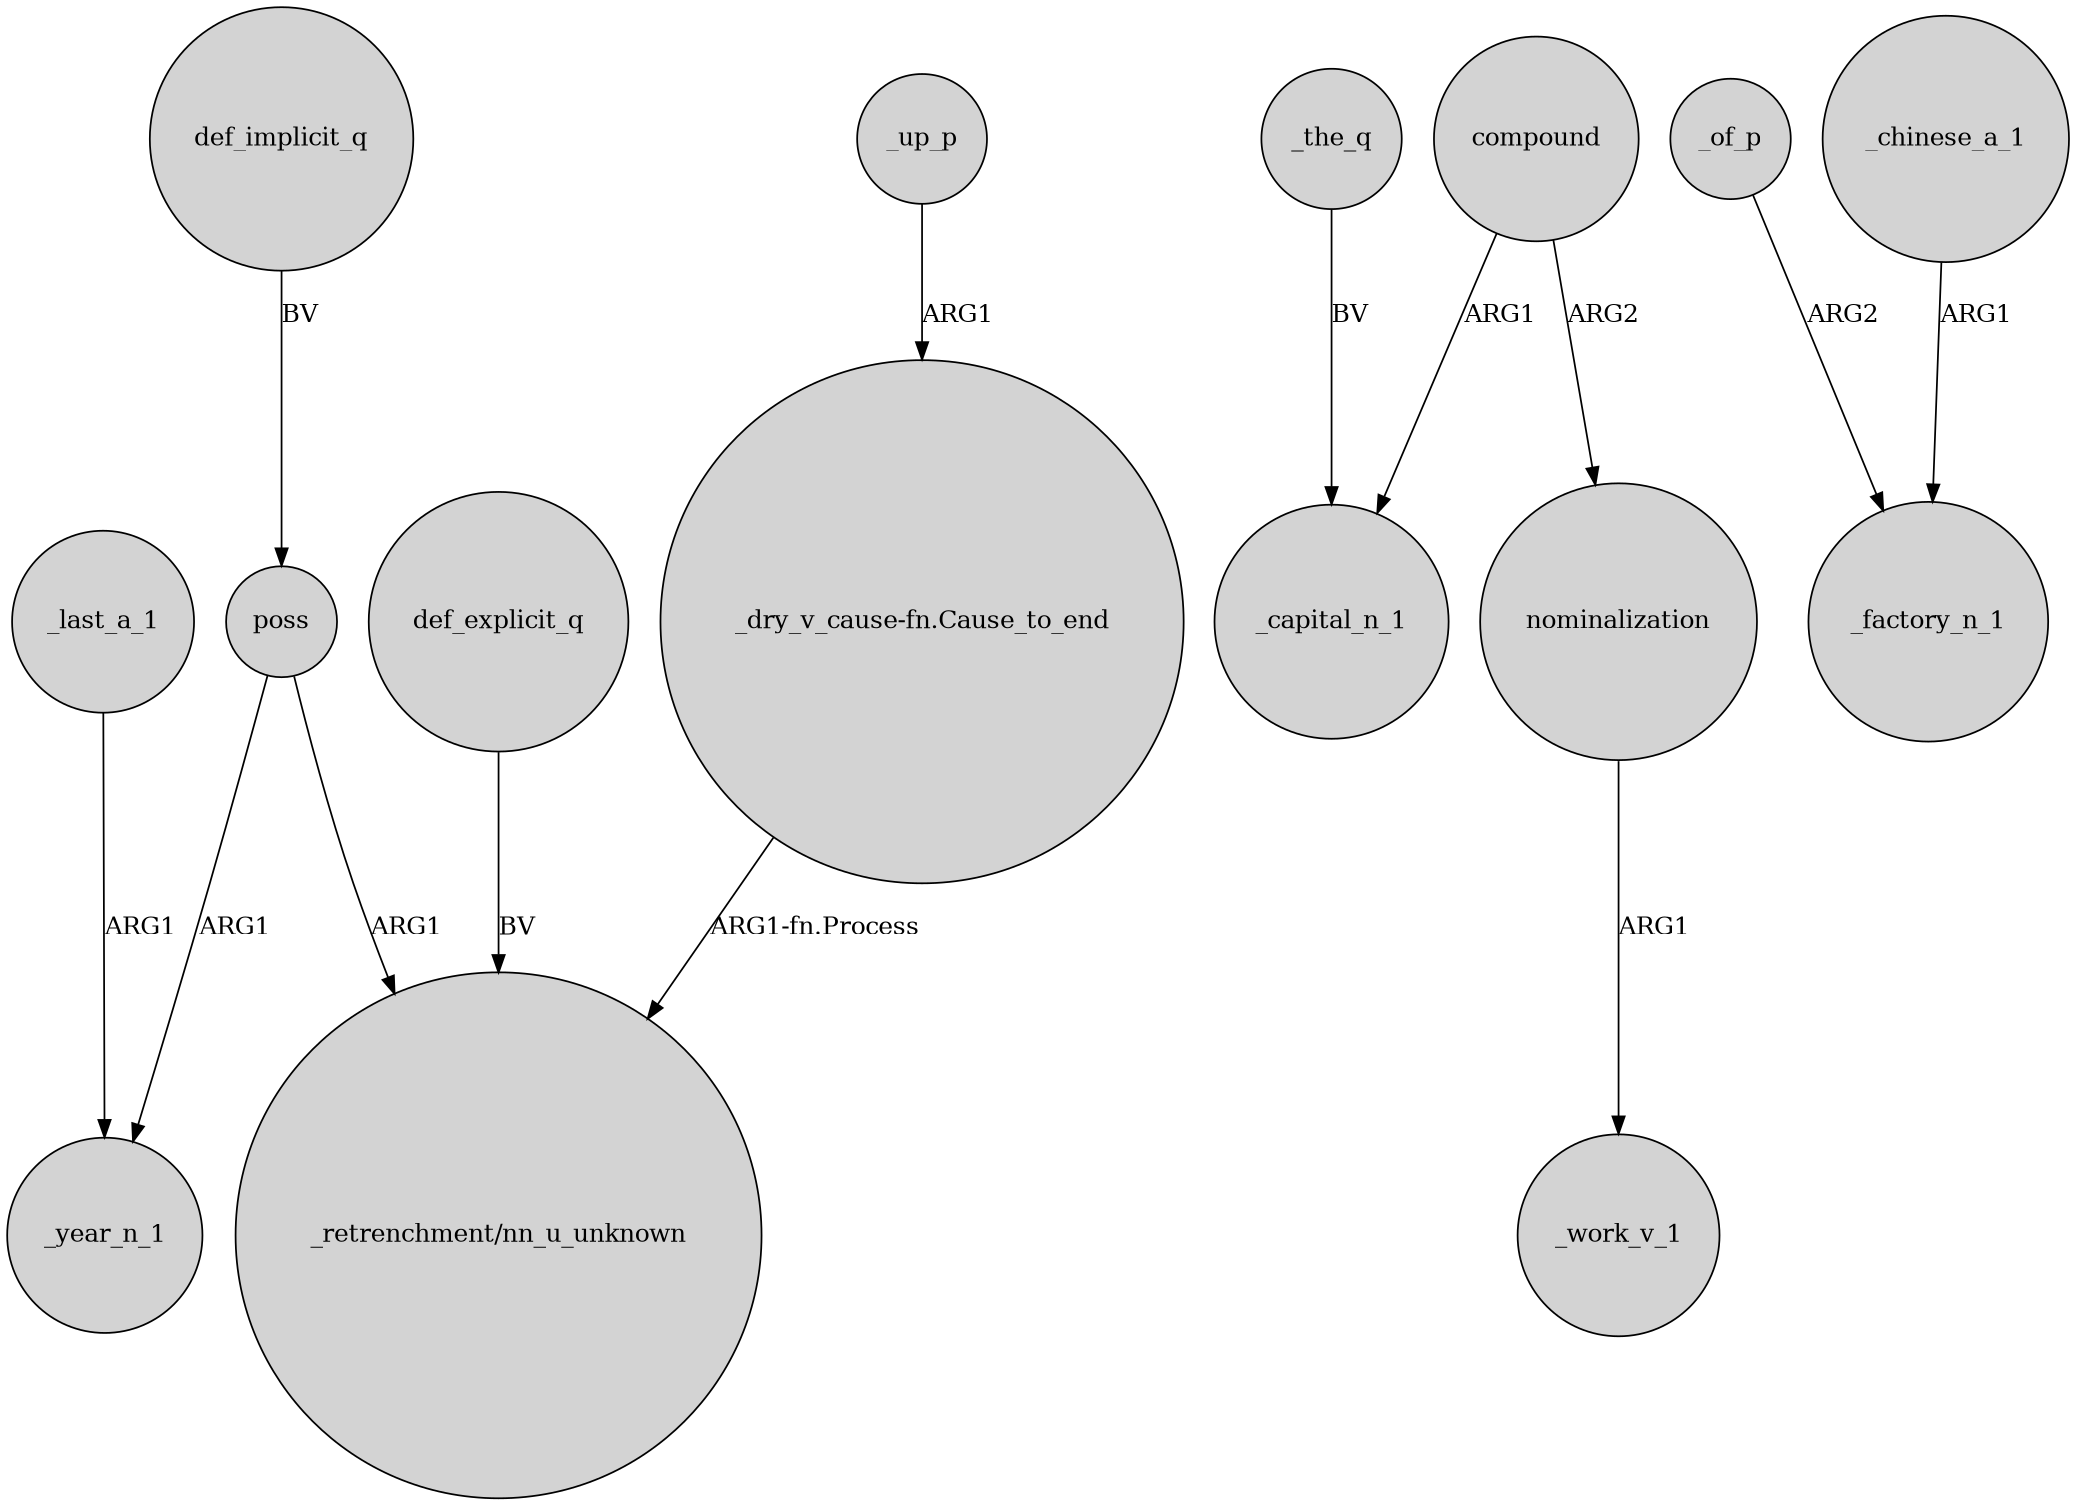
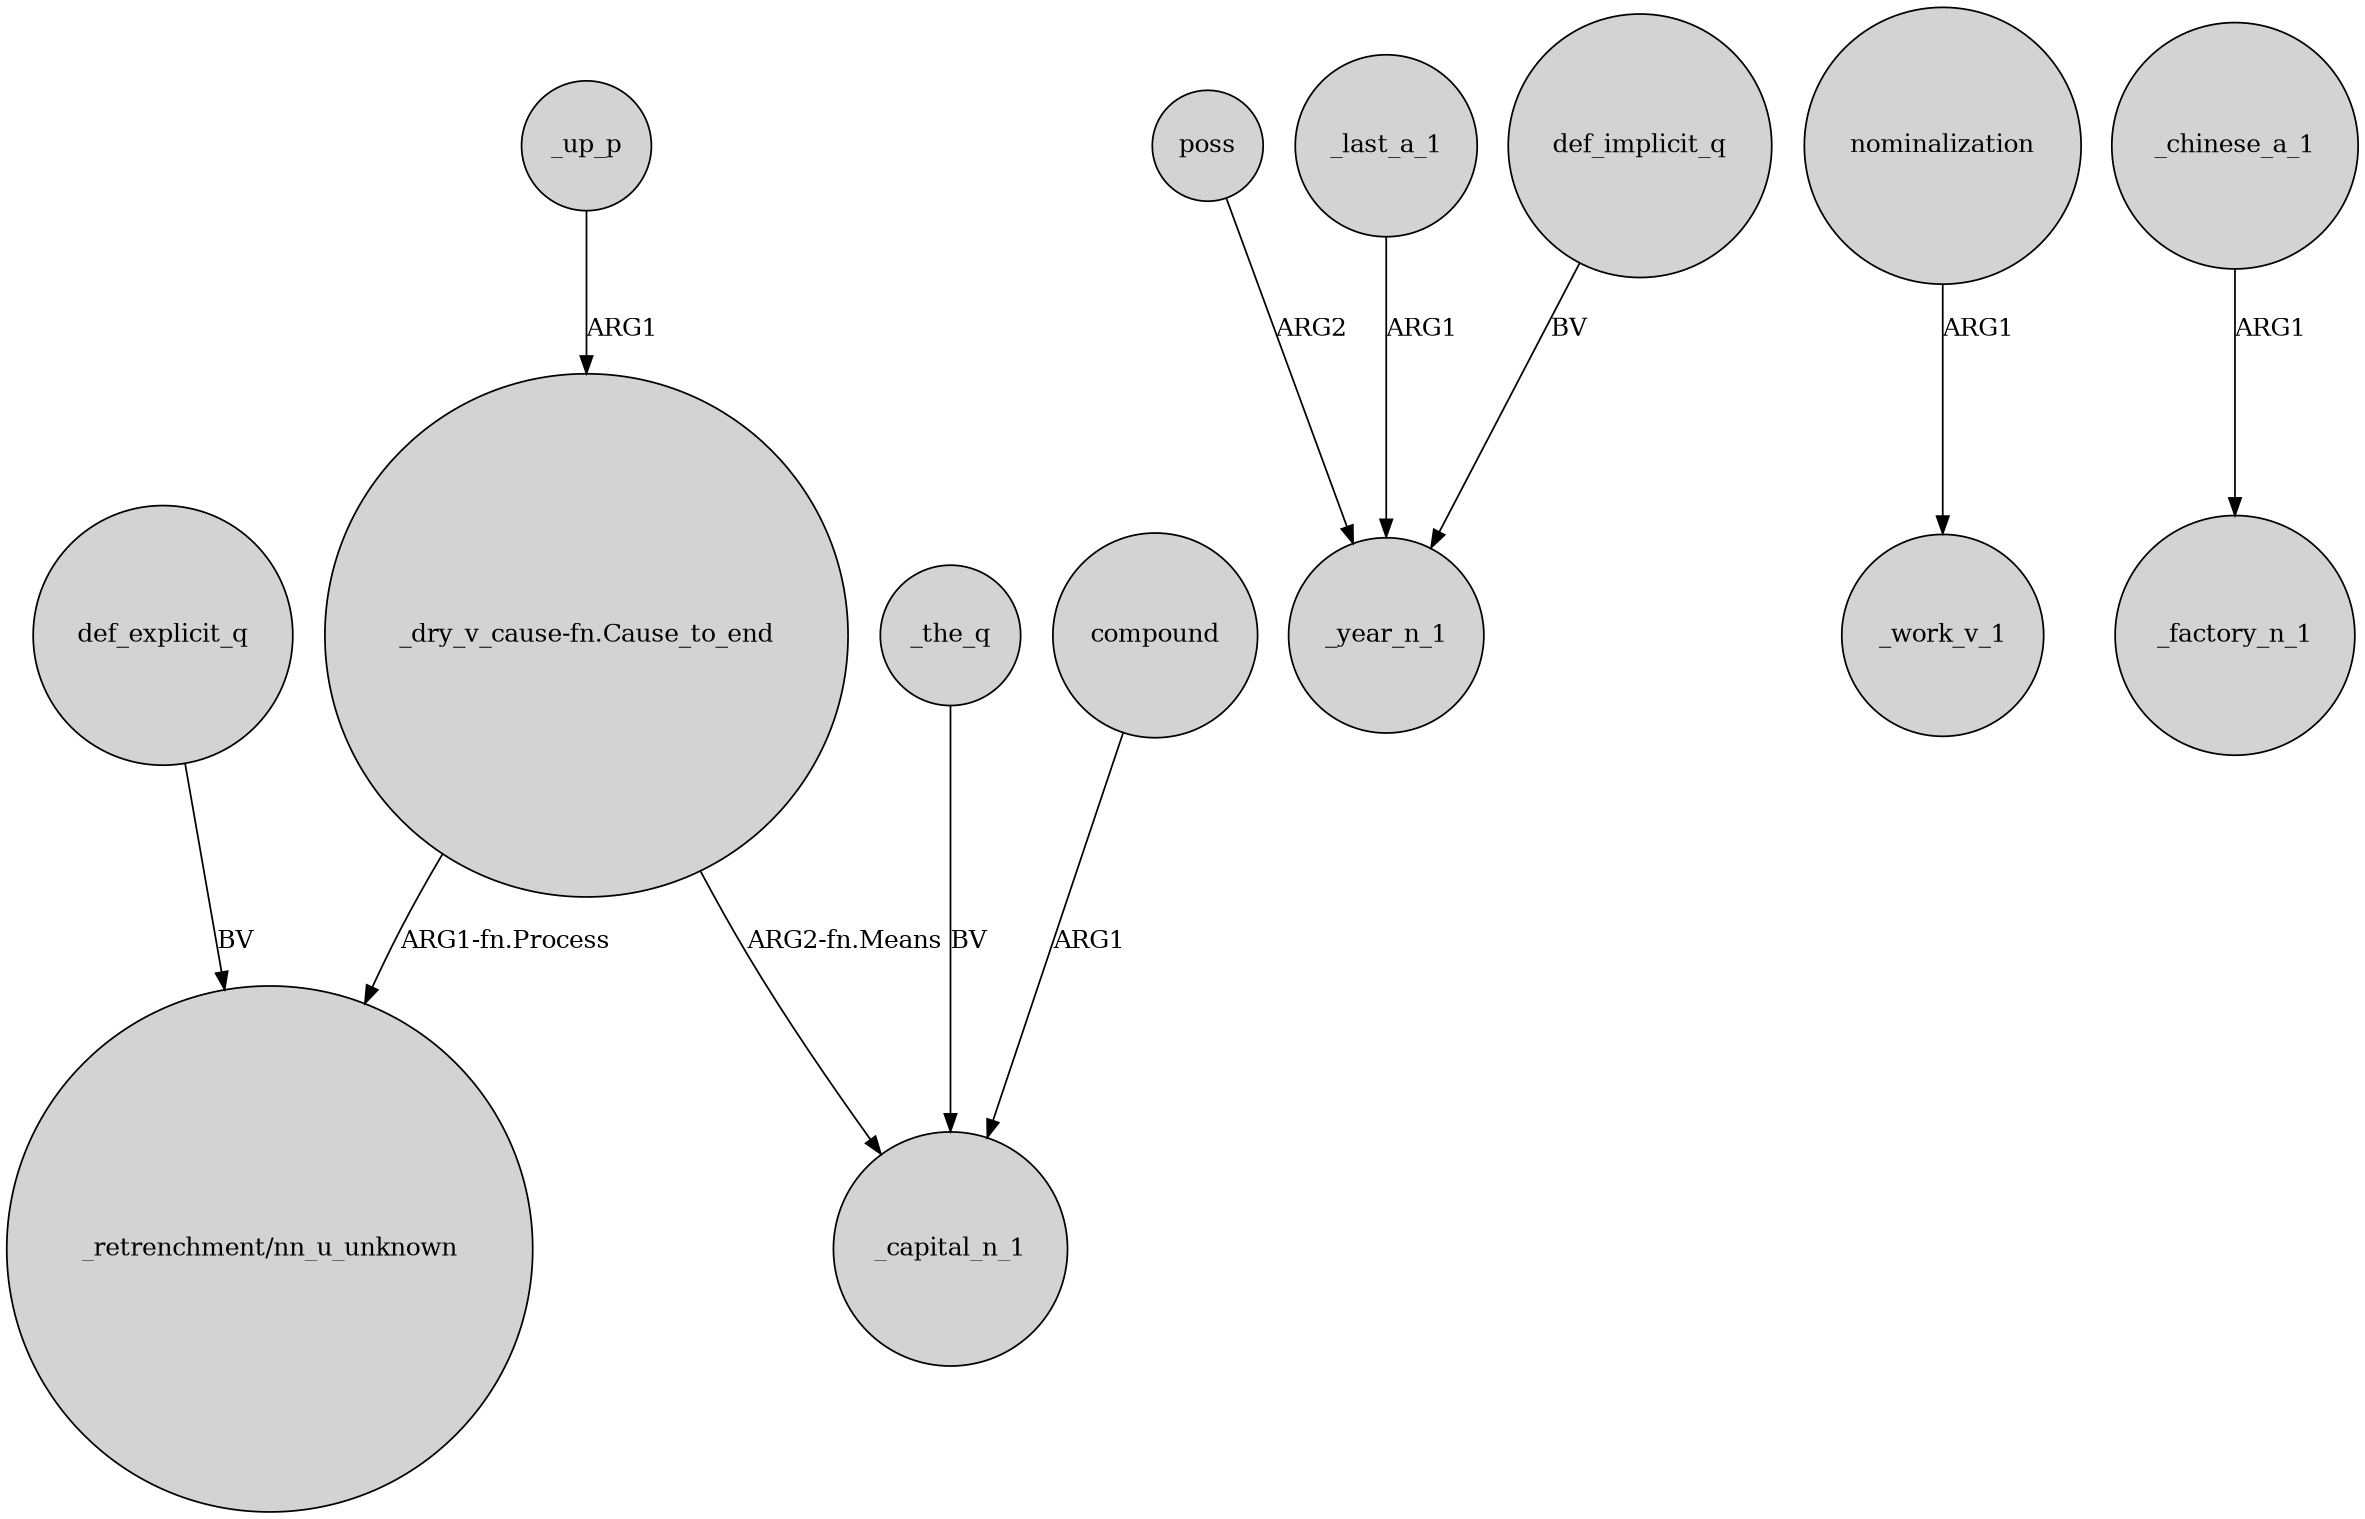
node "_of_p": removed
edge "compound" -> "nominalization": removed, label "ARG2"
edge "def_implicit_q" -> "poss": now "def_implicit_q" -> "_year_n_1"
edge "poss" -> "_retrenchment/nn_u_unknown": removed, label "ARG1"
edge "poss" -> "_year_n_1": label "ARG1" -> "ARG2"
edge "_dry_v_cause-fn.Cause_to_end" -> "_capital_n_1": added, label "ARG2-fn.Means"
